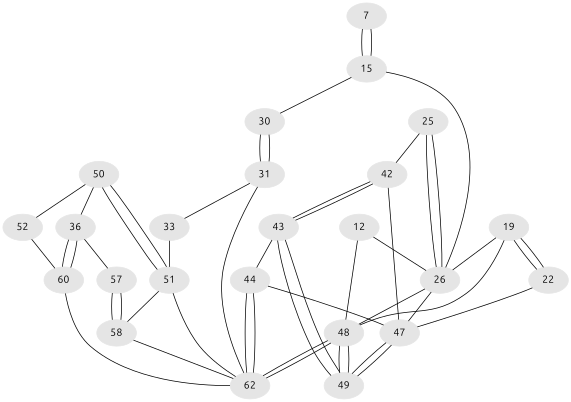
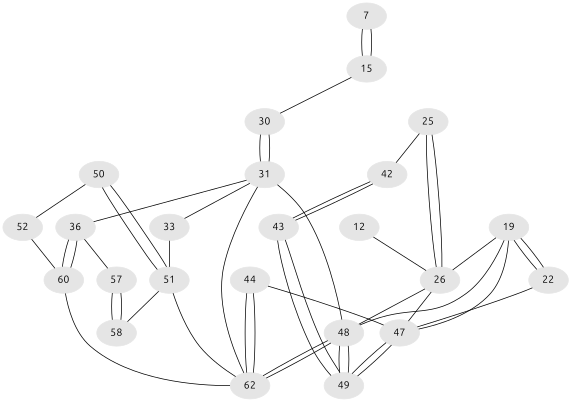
edge "15" -- "26": removed
edge "50" -- "36": now "31" -- "36"
edge "43" -- "44": removed
edge "42" -- "47": now "19" -- "47"
edge "12" -- "48": now "31" -- "48"
edge "58" -- "62": removed
